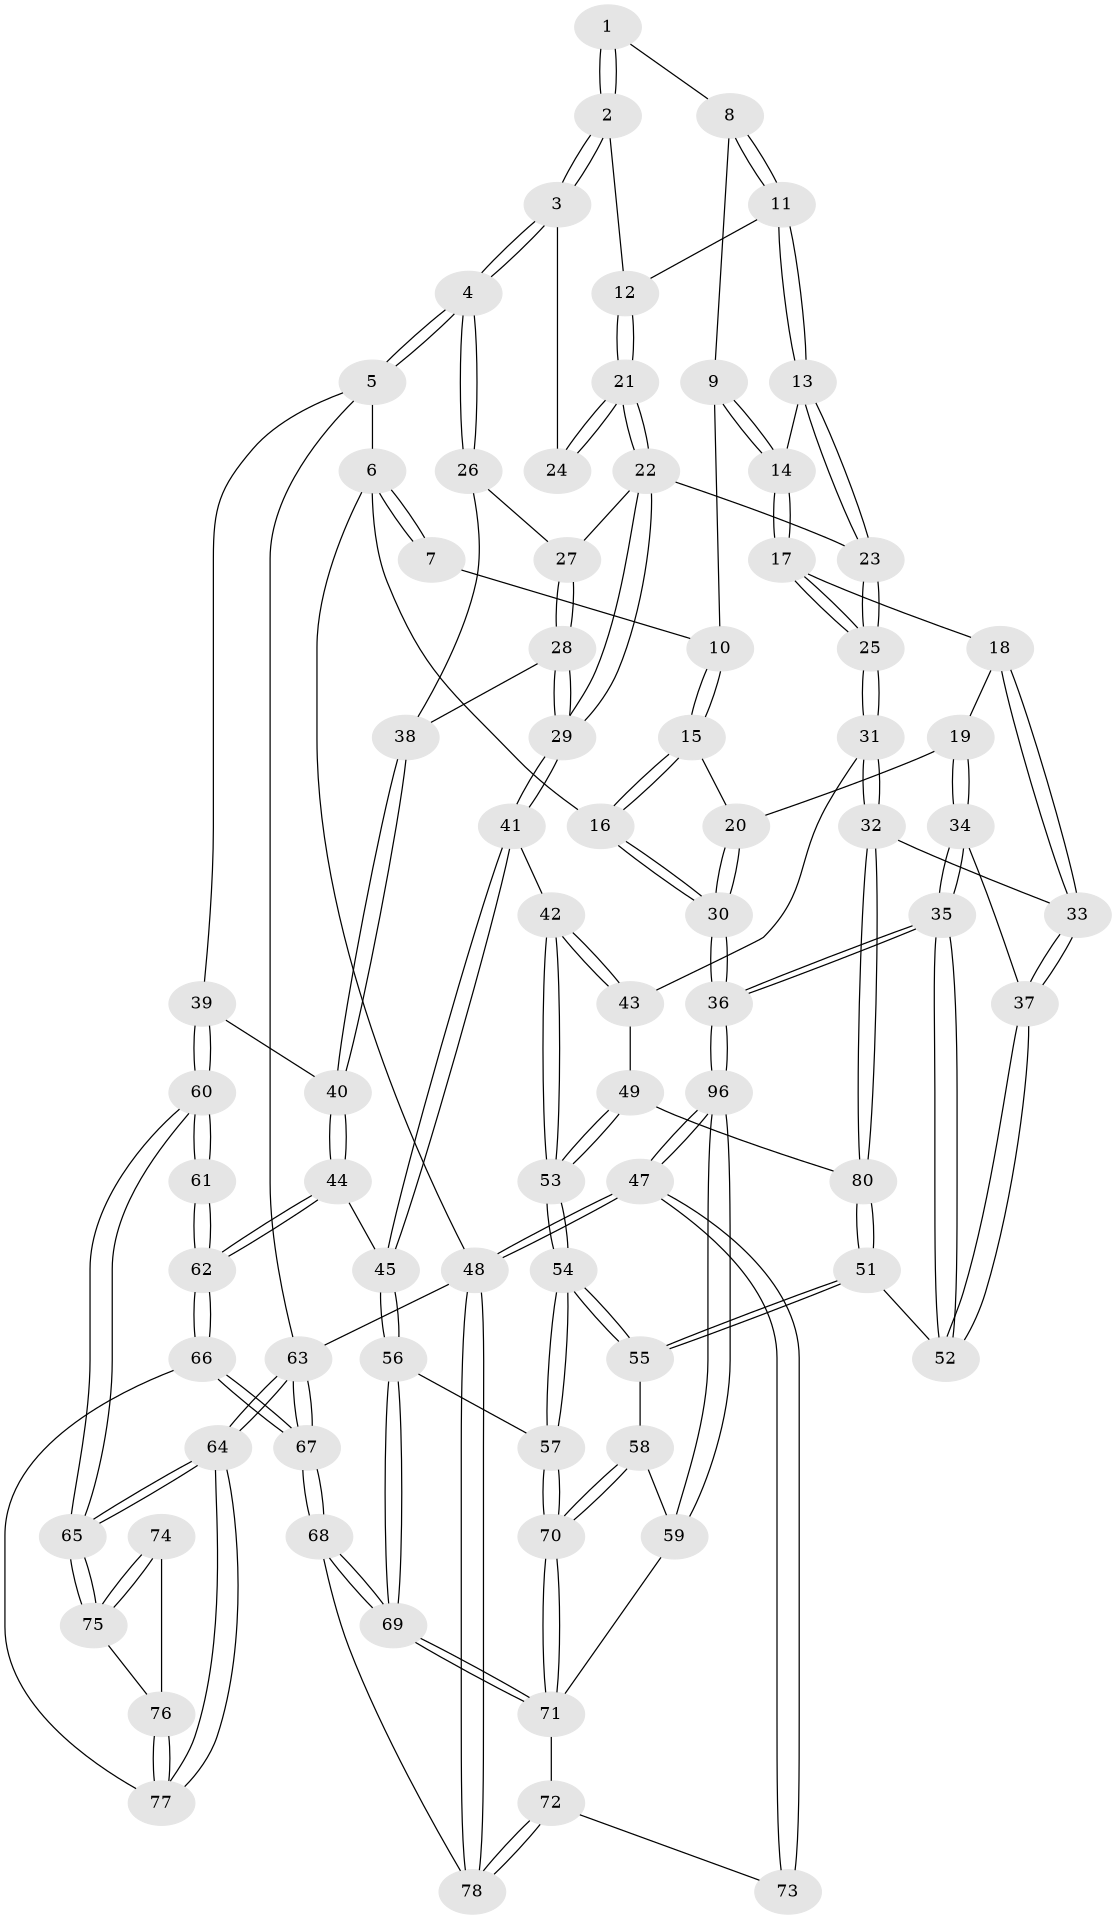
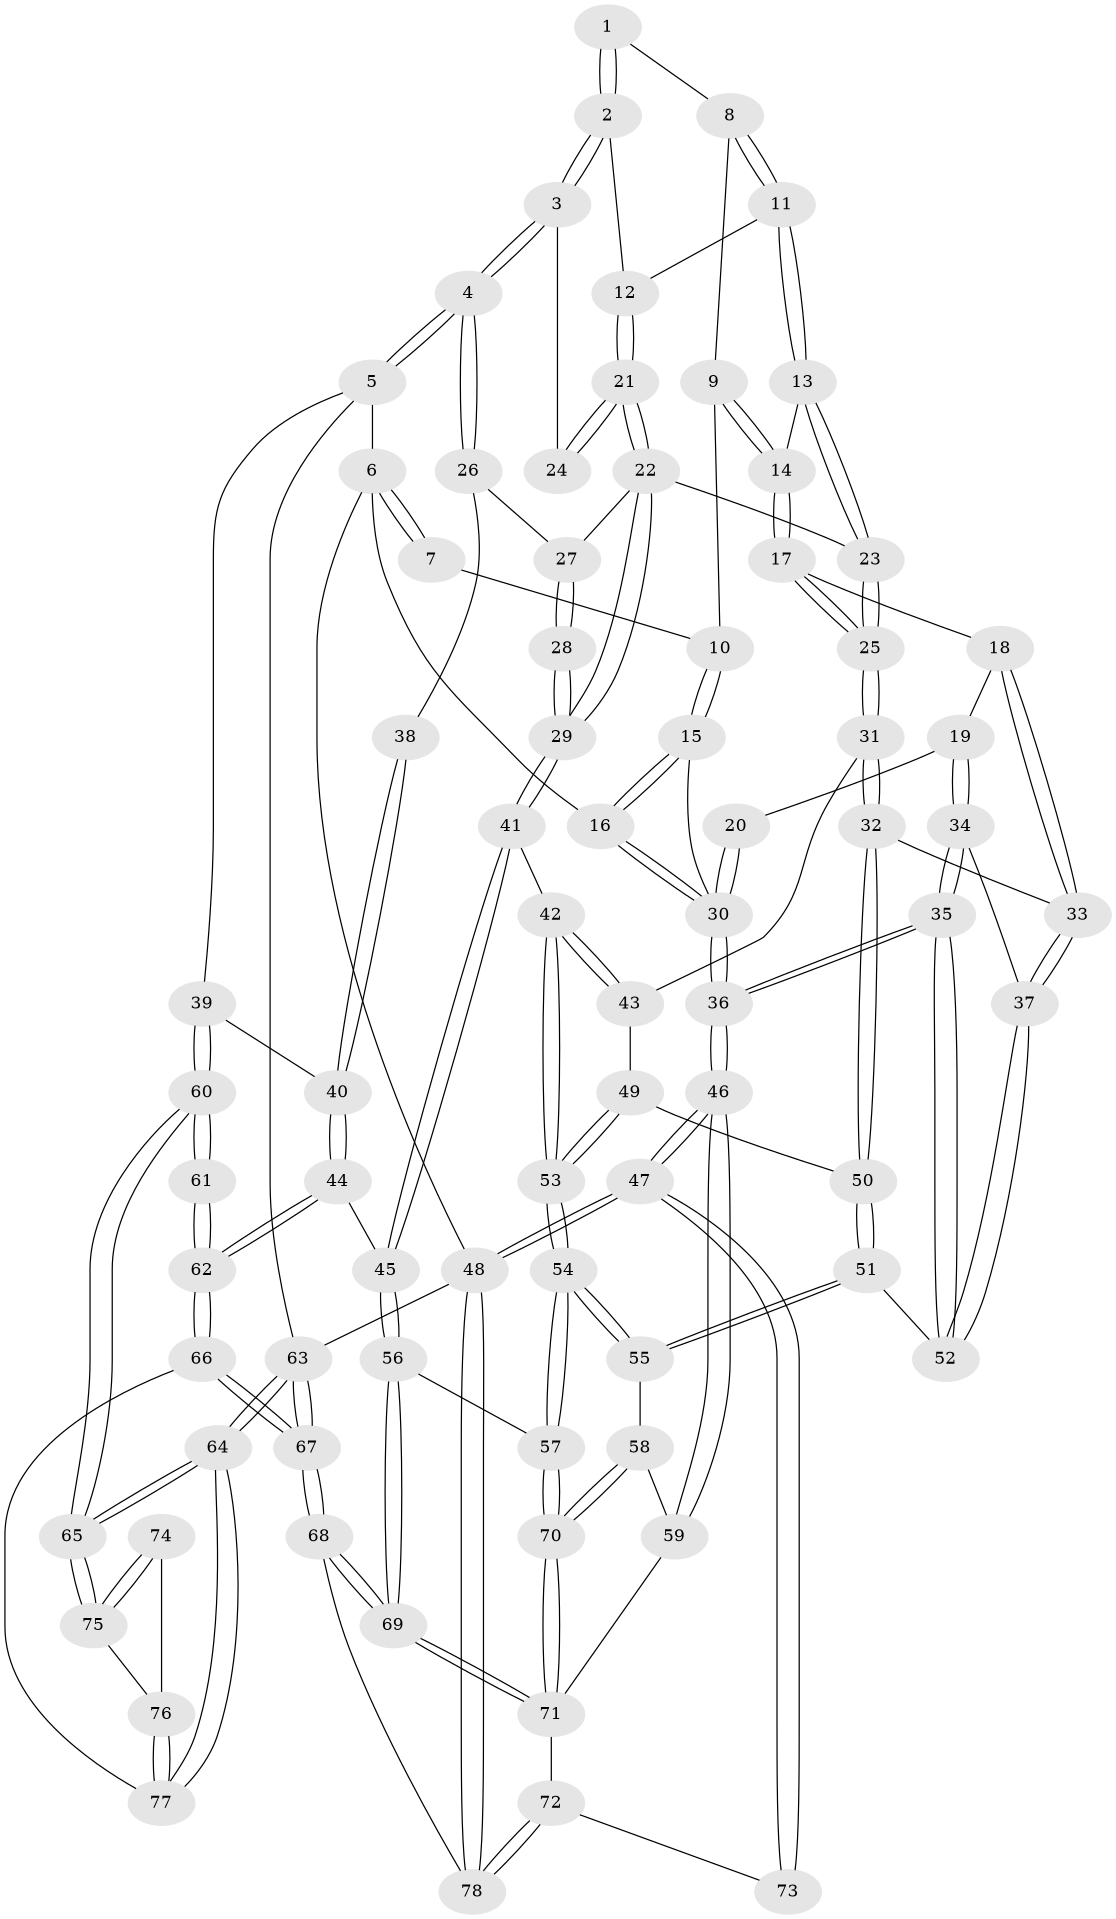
edge "28" -- "38": removed
edge "15" -- "20": now "15" -- "30"
node "96": label "96" -> "46"
node "80": label "80" -> "50"
